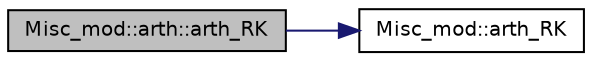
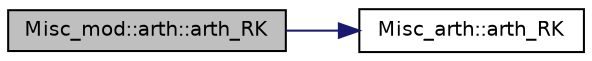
node "Misc_mod::arth_RK": label "Misc_mod::arth_RK" -> "Misc_arth::arth_RK"
